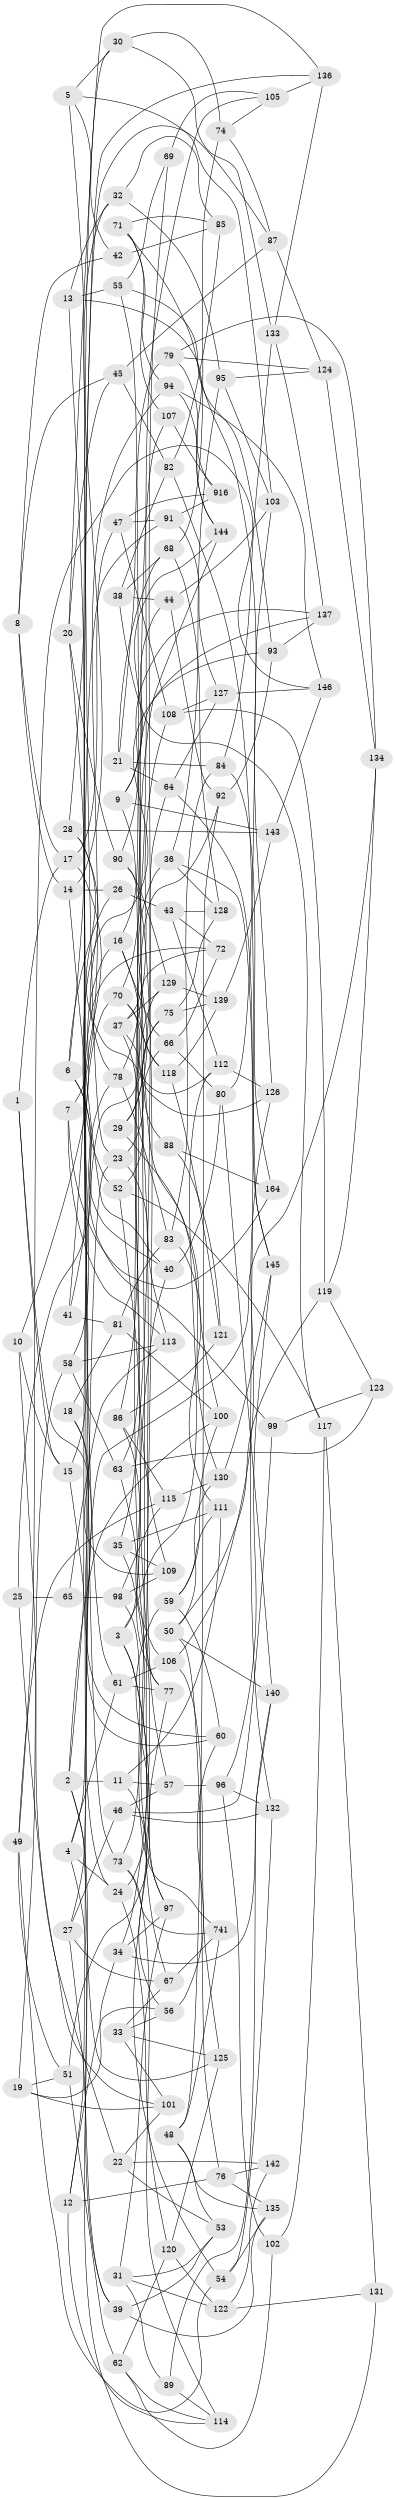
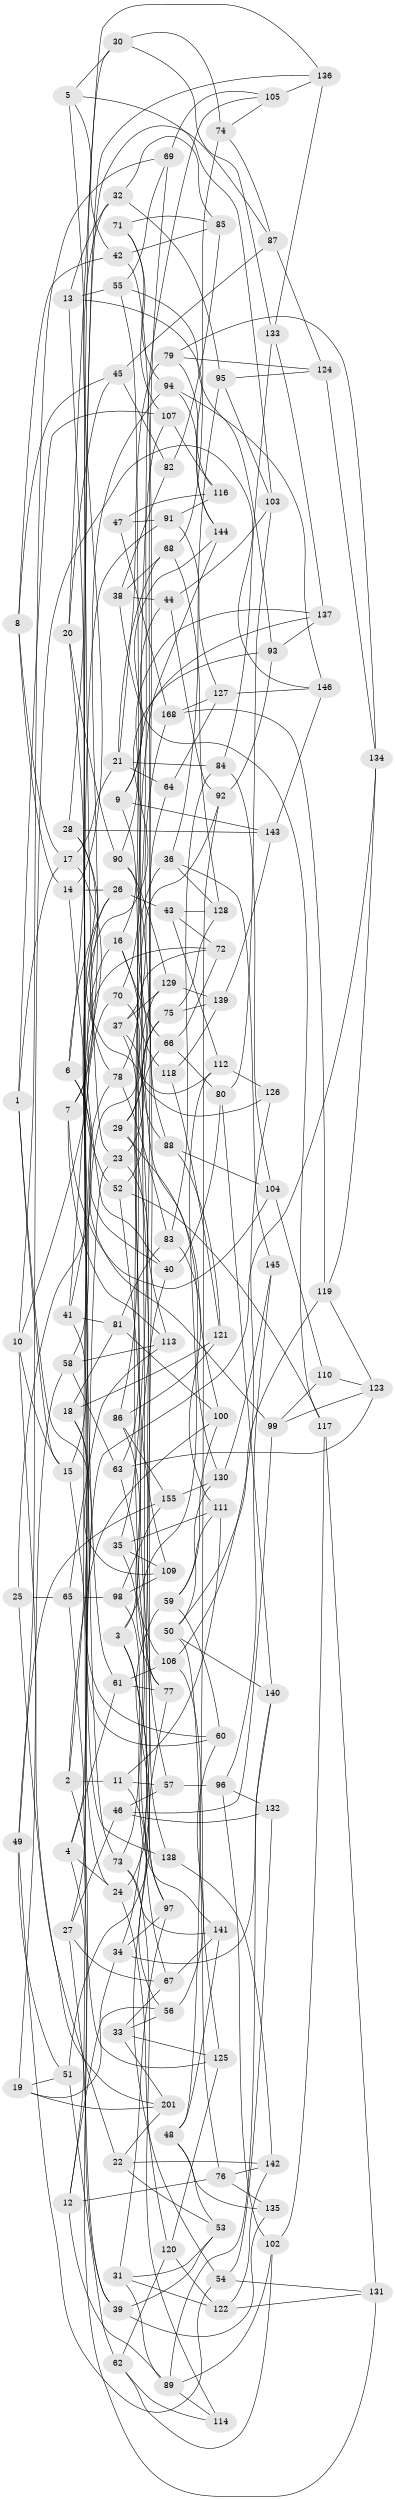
node "916": label "916" -> "116"
edge "71" -- "126": removed
edge "47" -- "17": now "21" -- "17"
edge "42" -- "88": added
node "108": label "108" -> "168"
edge "69" -- "10": added
edge "82" -- "132": removed
edge "107" -- "1": added
edge "64" -- "145": removed
edge "26" -- "7": added
edge "70" -- "118": removed
node "164": label "164" -> "104"
edge "121" -- "18": added
node "110": added
node "115": label "115" -> "155"
node "138": added
node "741": label "741" -> "141"
edge "2" -- "125": now "65" -- "125"
node "101": label "101" -> "201"
edge "135" -- "54": now "131" -- "54"
edge "102" -- "89": added
edge "12" -- "114": now "12" -- "89"
